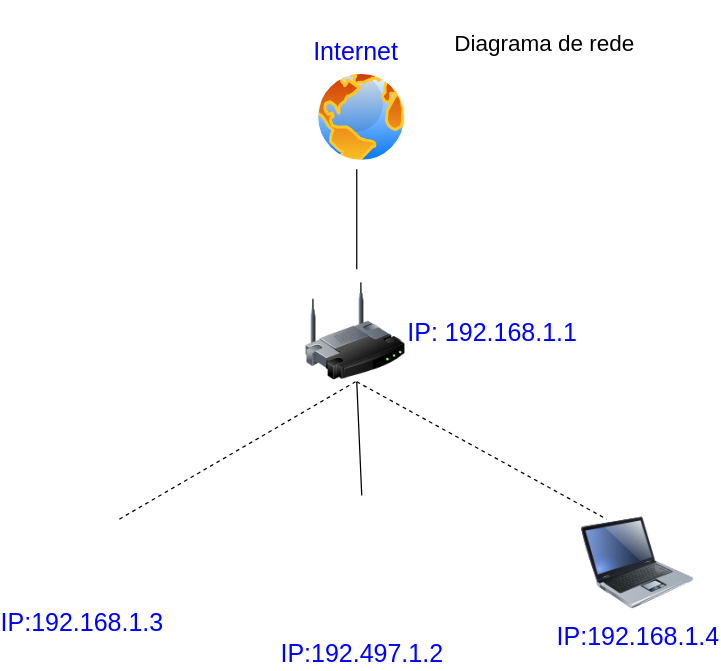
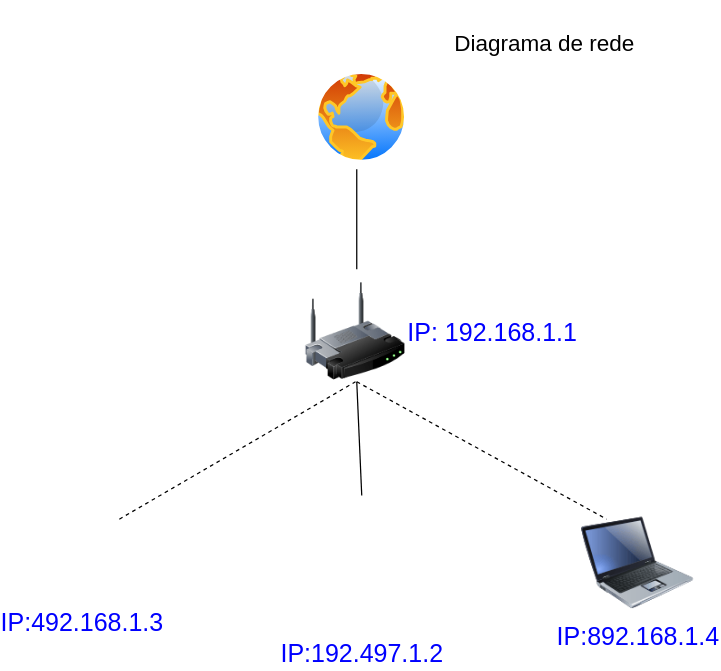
node "Internet": removed
node "IP:192.168.1.3": label "IP:192.168.1.3" -> "IP:492.168.1.3"
node "IP:192.168.1.4": label "IP:192.168.1.4" -> "IP:892.168.1.4"
